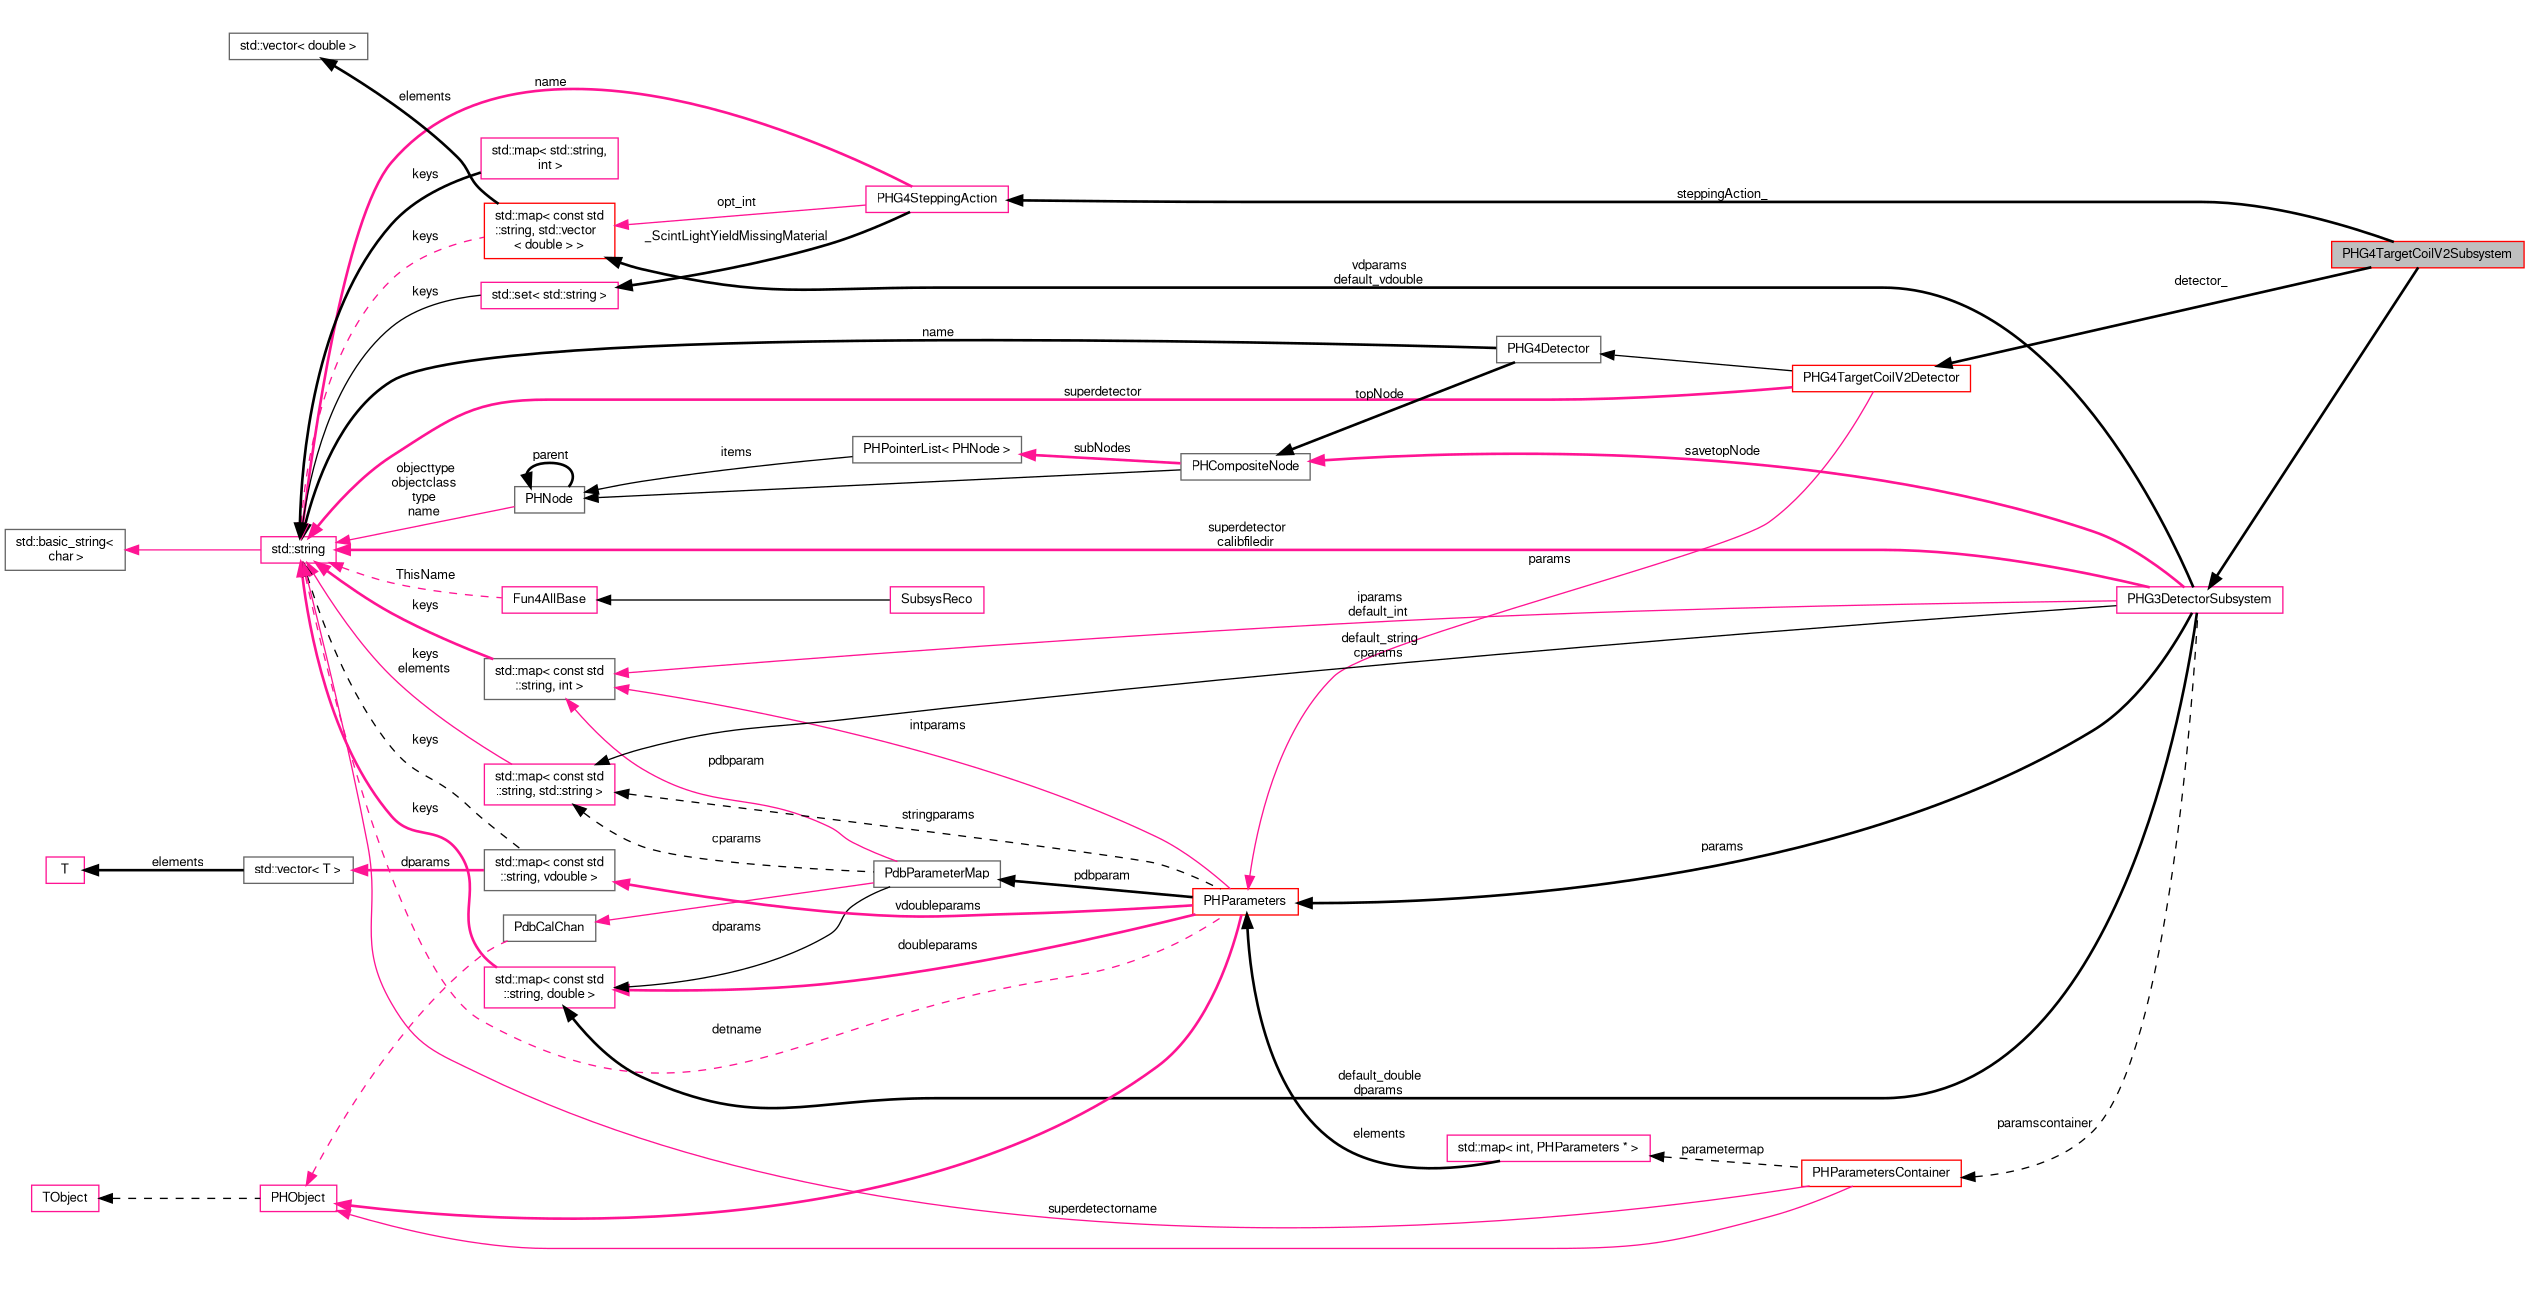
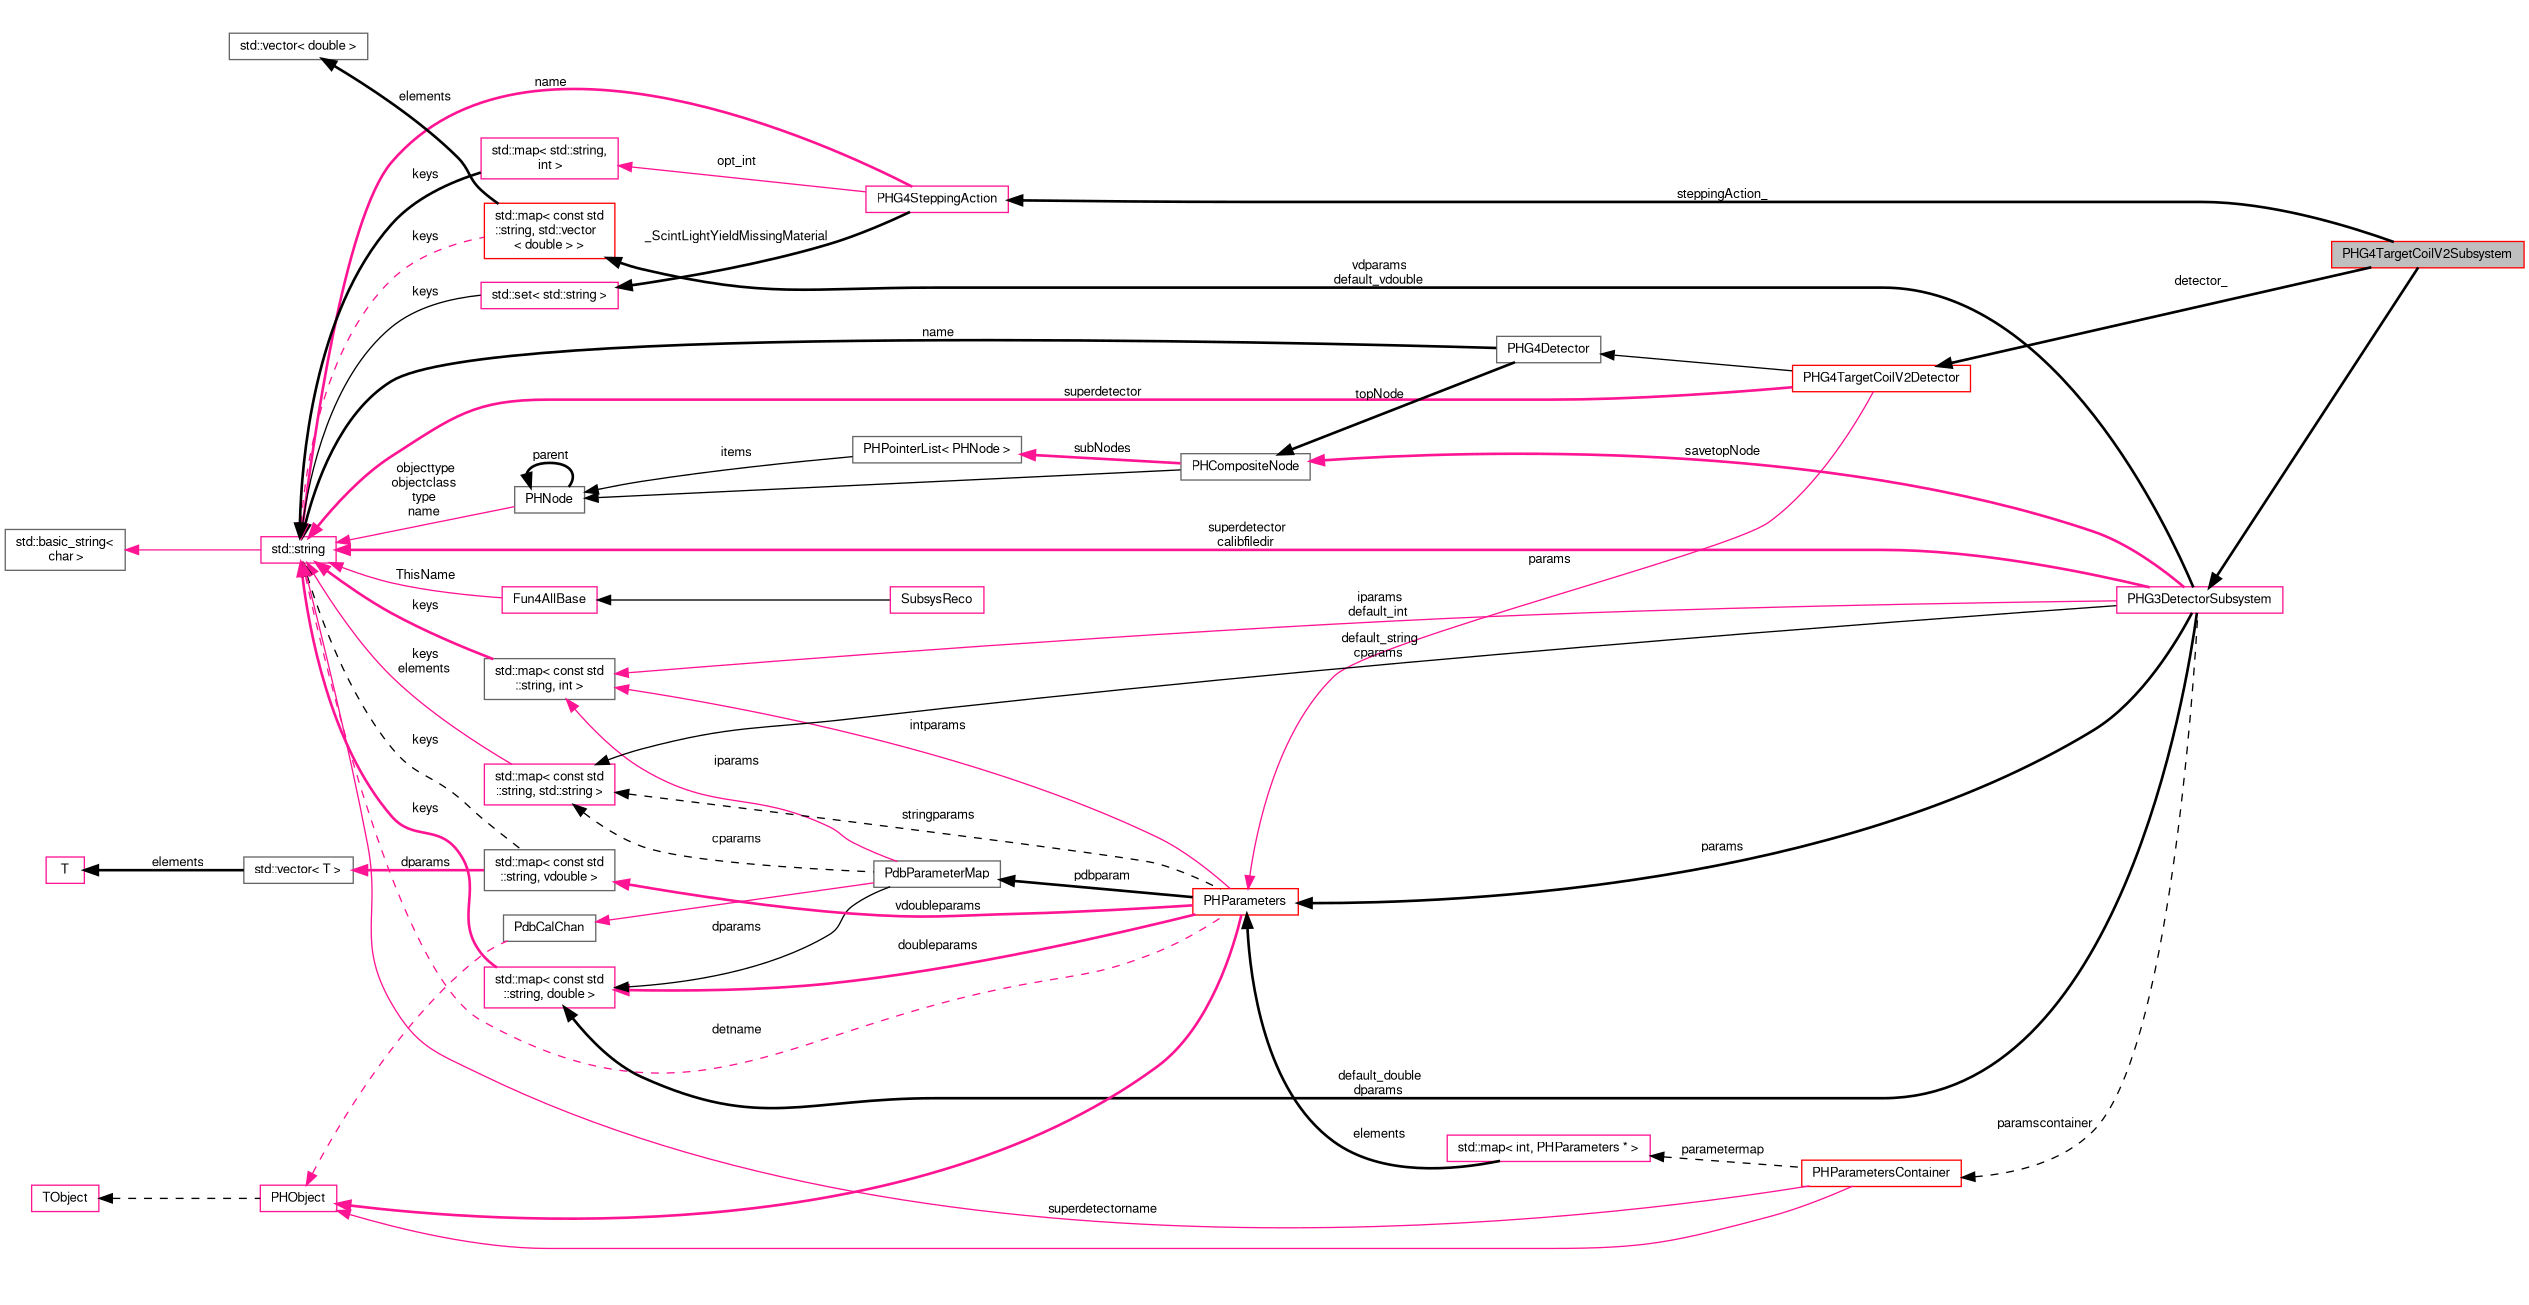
edge "PHG4SteppingAction" -> "std::map< const std ::string, std::vector < double > >": now "PHG4SteppingAction" -> "std::map< std::string, int >"
edge "Fun4AllBase" -> "std::string": style dashed -> solid
edge "PdbParameterMap" -> "std::map< const std ::string, int >": label " pdbparam" -> " iparams"
